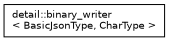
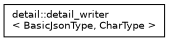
node "detail::binary_writer < BasicJsonType, CharType >": label "detail::binary_writer < BasicJsonType, CharType >" -> "detail::detail_writer < BasicJsonType, CharType >"
